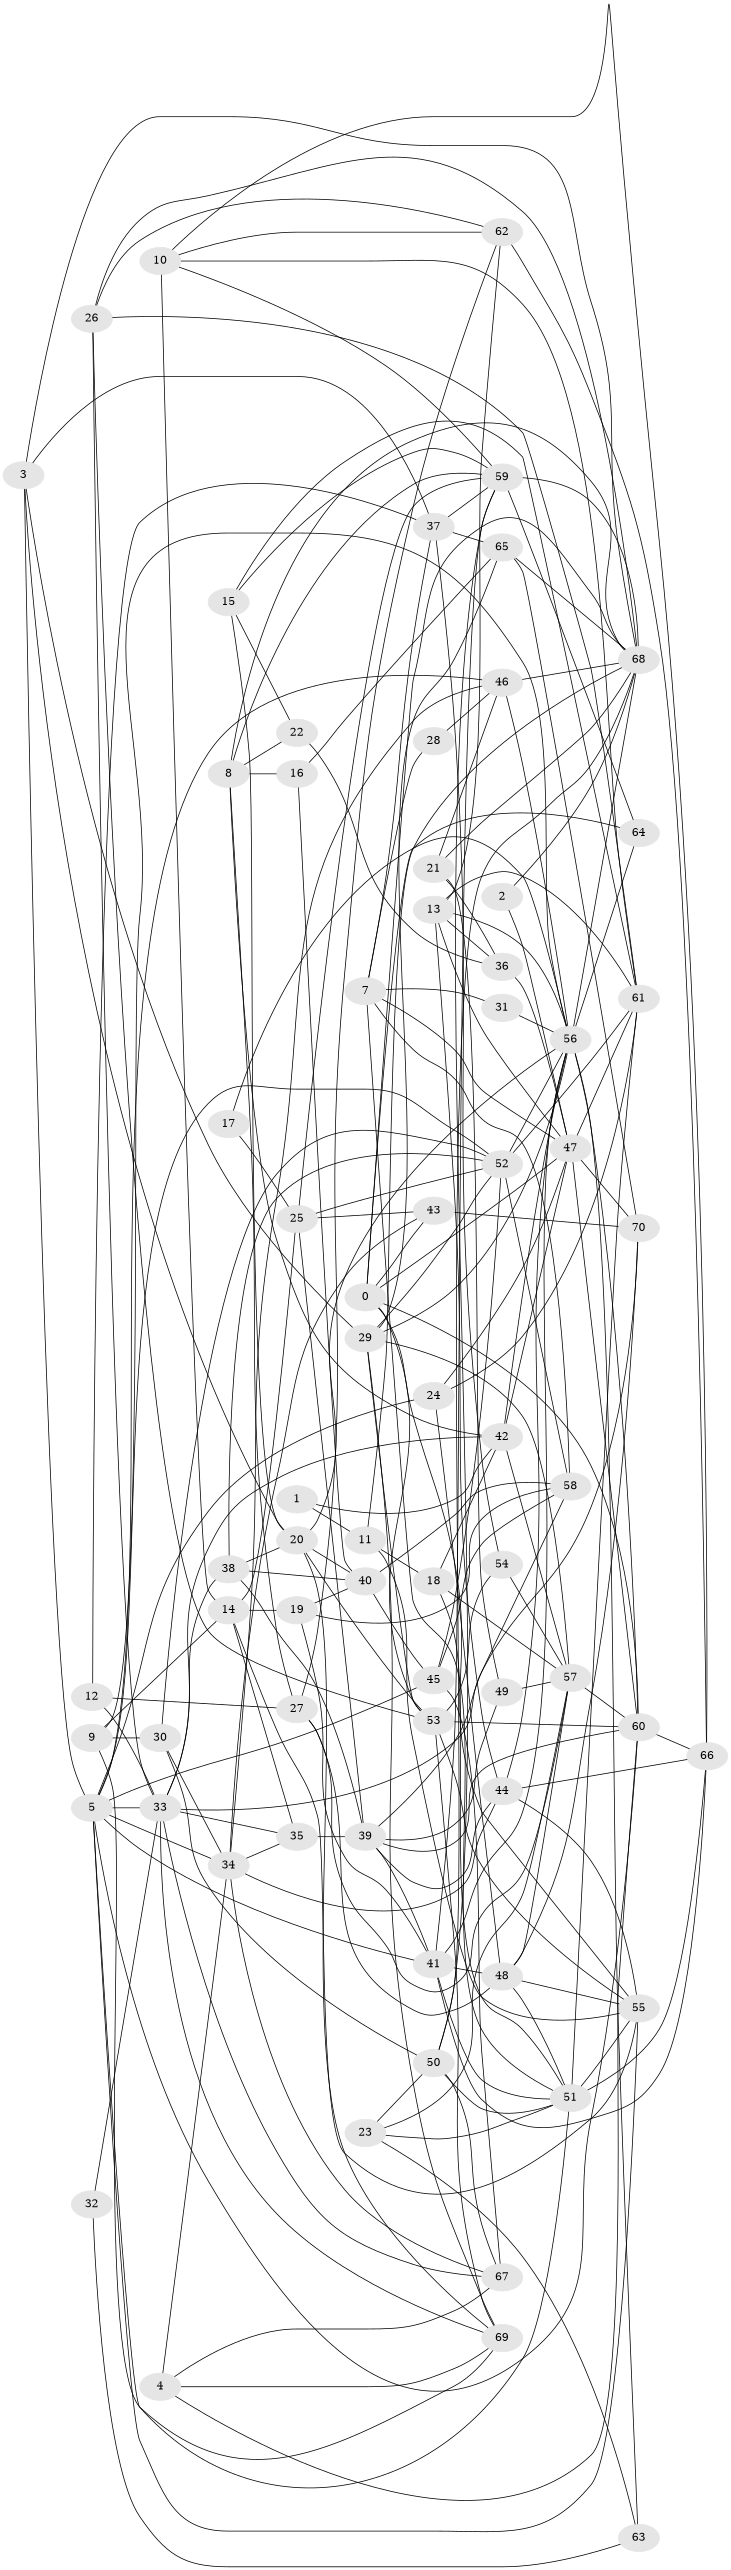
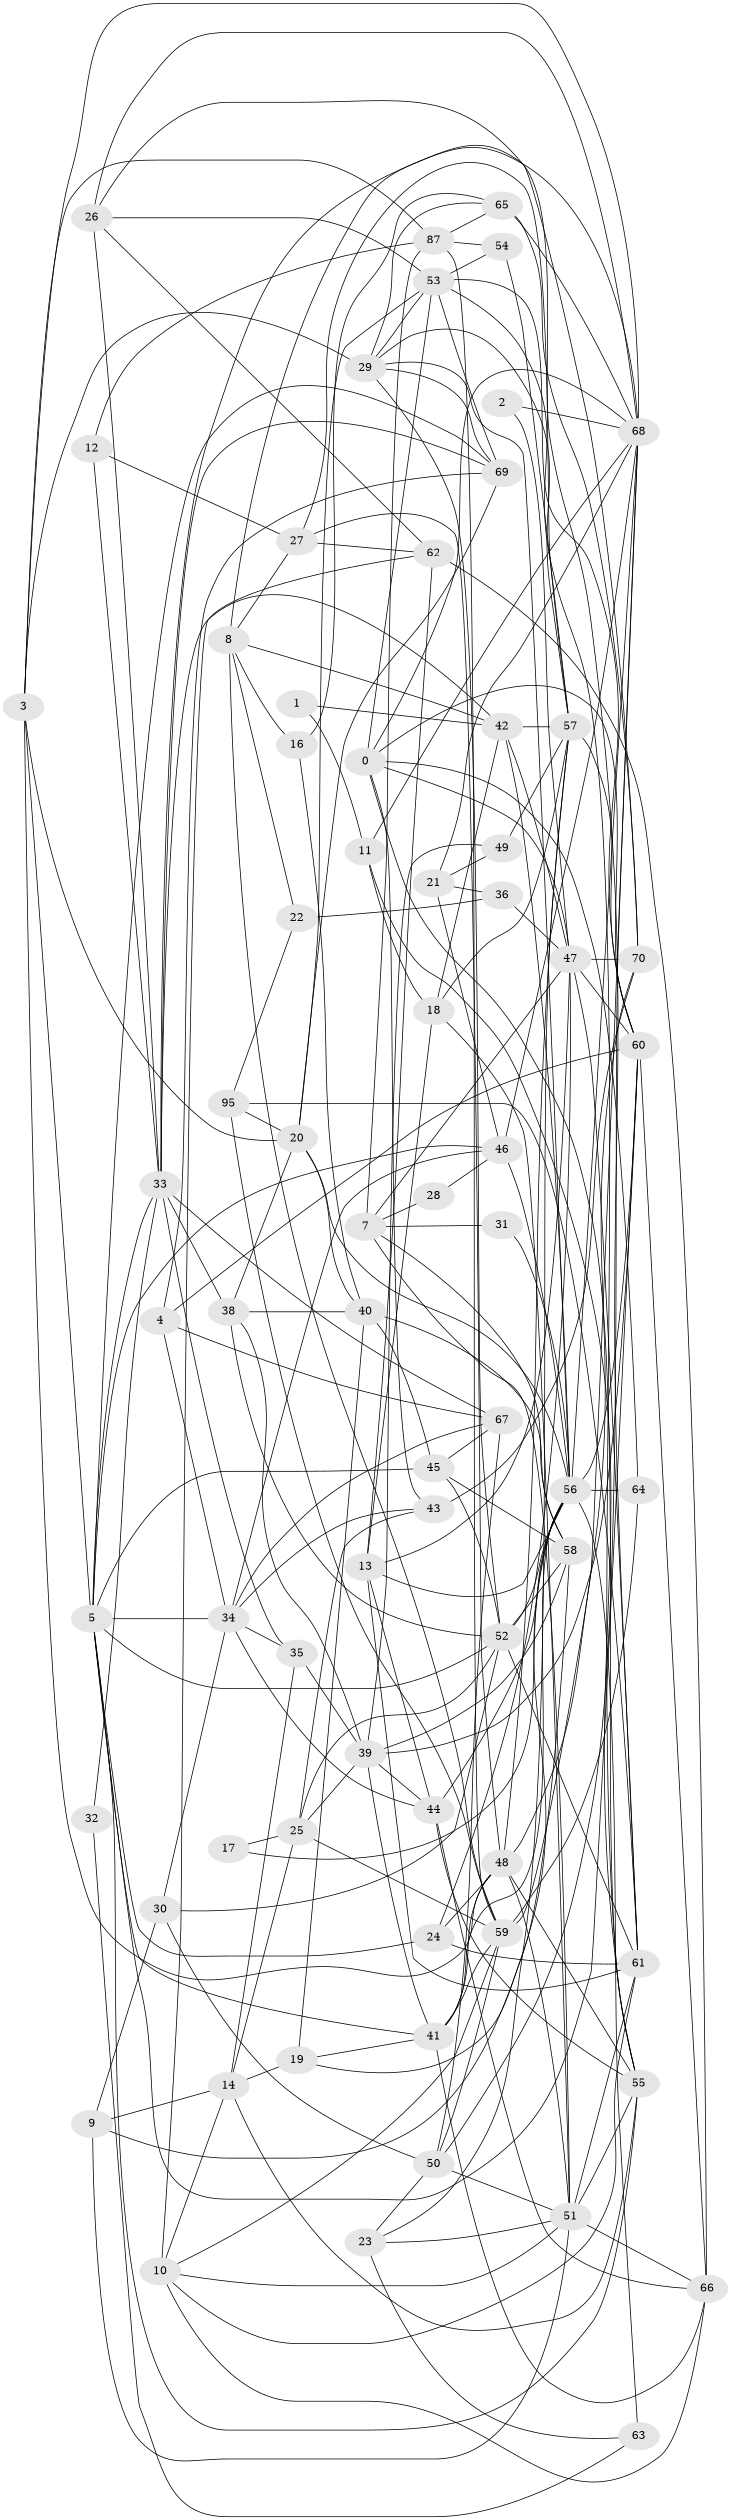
node "37": label "37" -> "87"
node "15": label "15" -> "95"
edge "13" -- "36": now "13" -- "18"
edge "3" -- "48": added
edge "41" -- "51": now "10" -- "51"
